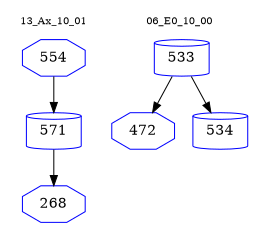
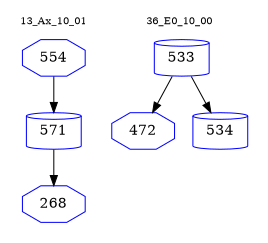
cluster "06_E0_10_00": label "06_E0_10_00" -> "36_E0_10_00"
